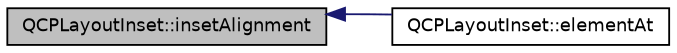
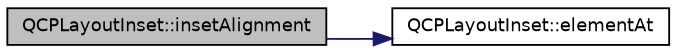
edge "QCPLayoutInset::elementAt" -> "QCPLayoutInset::insetAlignment": reversed
